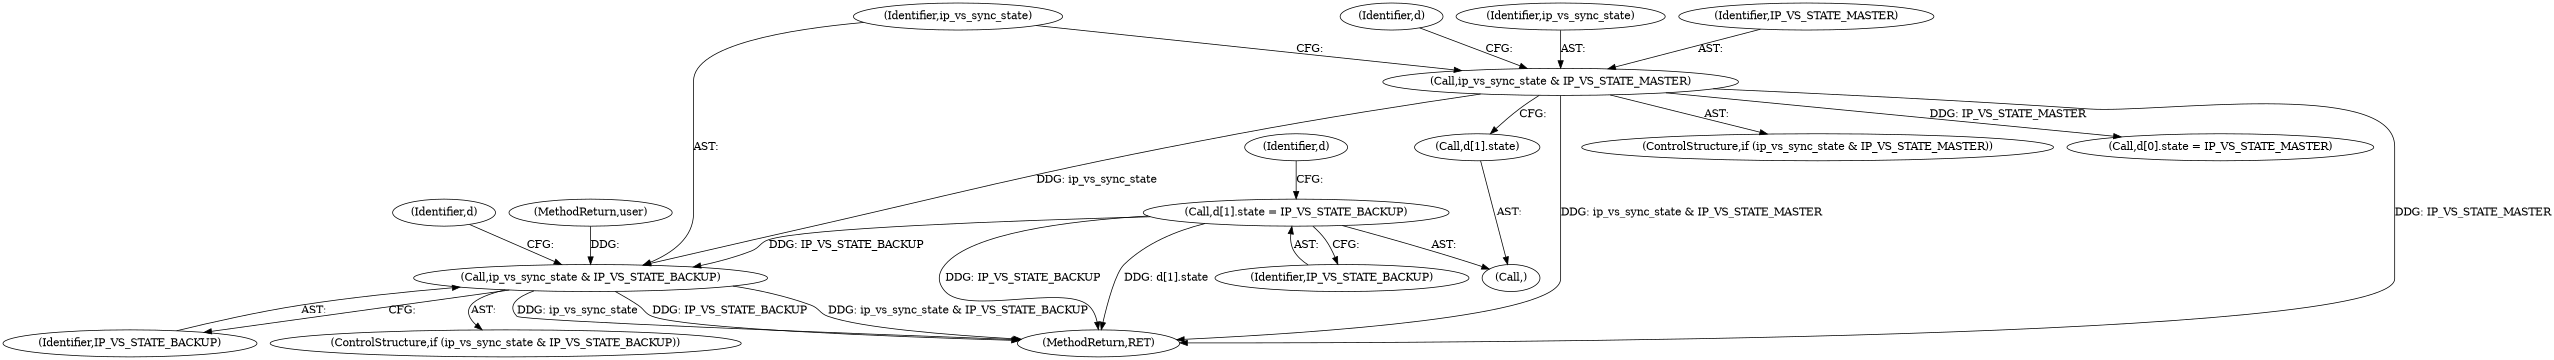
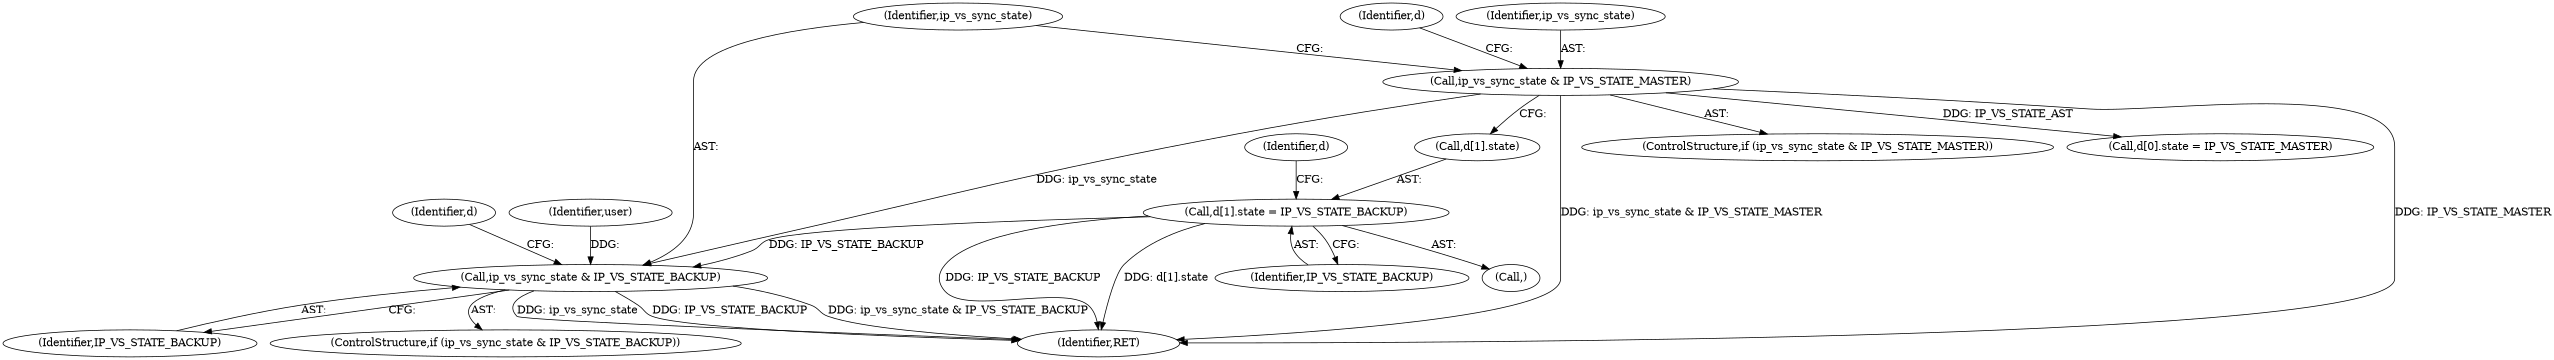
node "(Identifier,IP_VS_STATE_MASTER)": removed
edge "(Call,ip_vs_sync_state & IP_VS_STATE_MASTER)" -> "(Call,d[0].state = IP_VS_STATE_MASTER)": label "DDG: IP_VS_STATE_MASTER" -> "DDG: IP_VS_STATE_AST"
edge "(Call,d[1].state)" -> "(Call,)": now "(Call,d[1].state)" -> "(Call,d[1].state = IP_VS_STATE_BACKUP)"
node "(MethodReturn,user)": label "(MethodReturn,user)" -> "(Identifier,user)"
node "(MethodReturn,RET)": label "(MethodReturn,RET)" -> "(Identifier,RET)"
